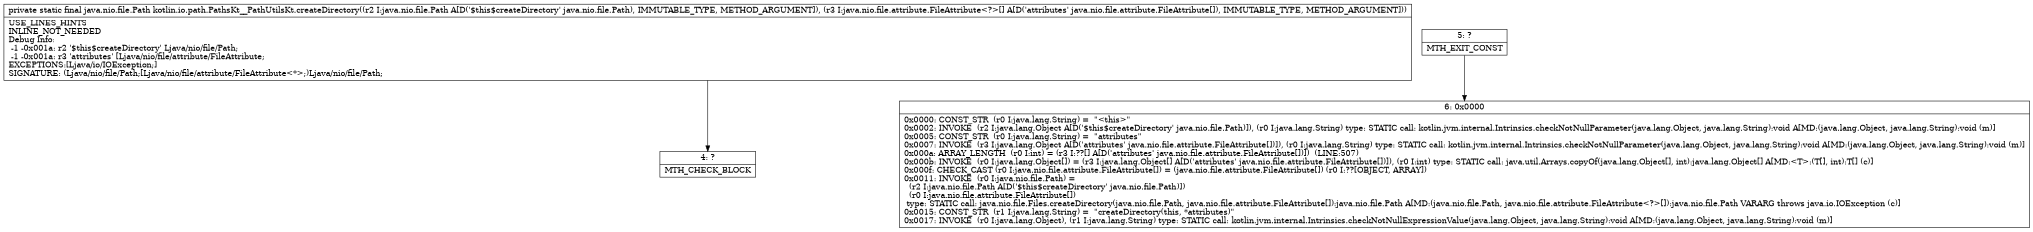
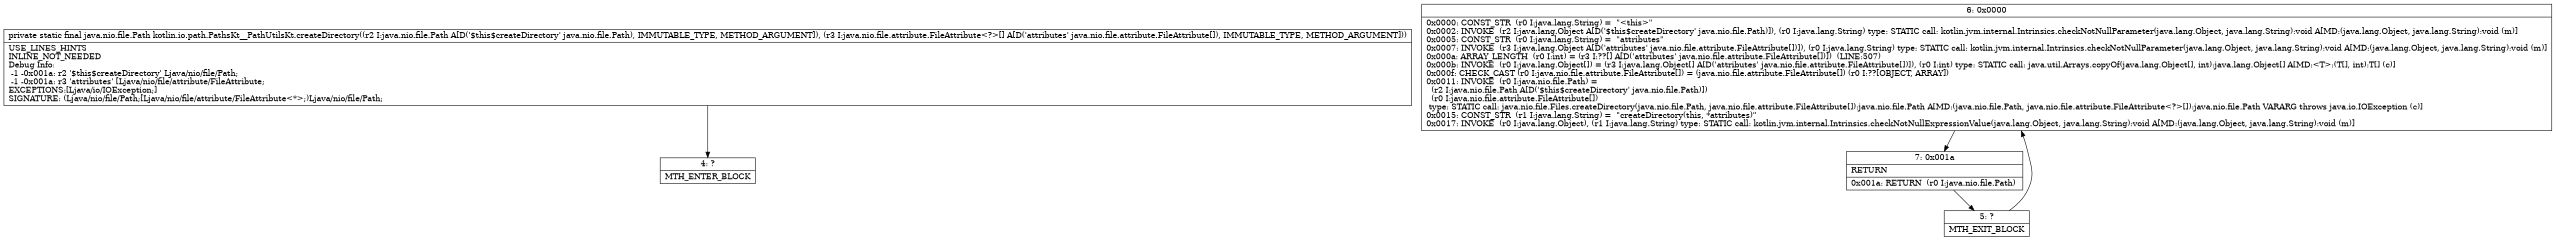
node "5: ?": text "MTH_EXIT_CONST" -> "MTH_EXIT_BLOCK"
node "4: ?": text "MTH_CHECK_BLOCK" -> "MTH_ENTER_BLOCK"
node "7: 0x001a": added
